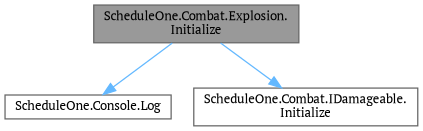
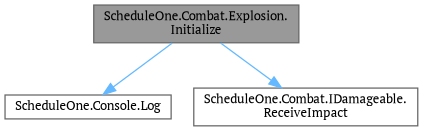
node "ScheduleOne.Combat.IDamageable. Initialize": label "ScheduleOne.Combat.IDamageable. Initialize" -> "ScheduleOne.Combat.IDamageable. ReceiveImpact"
